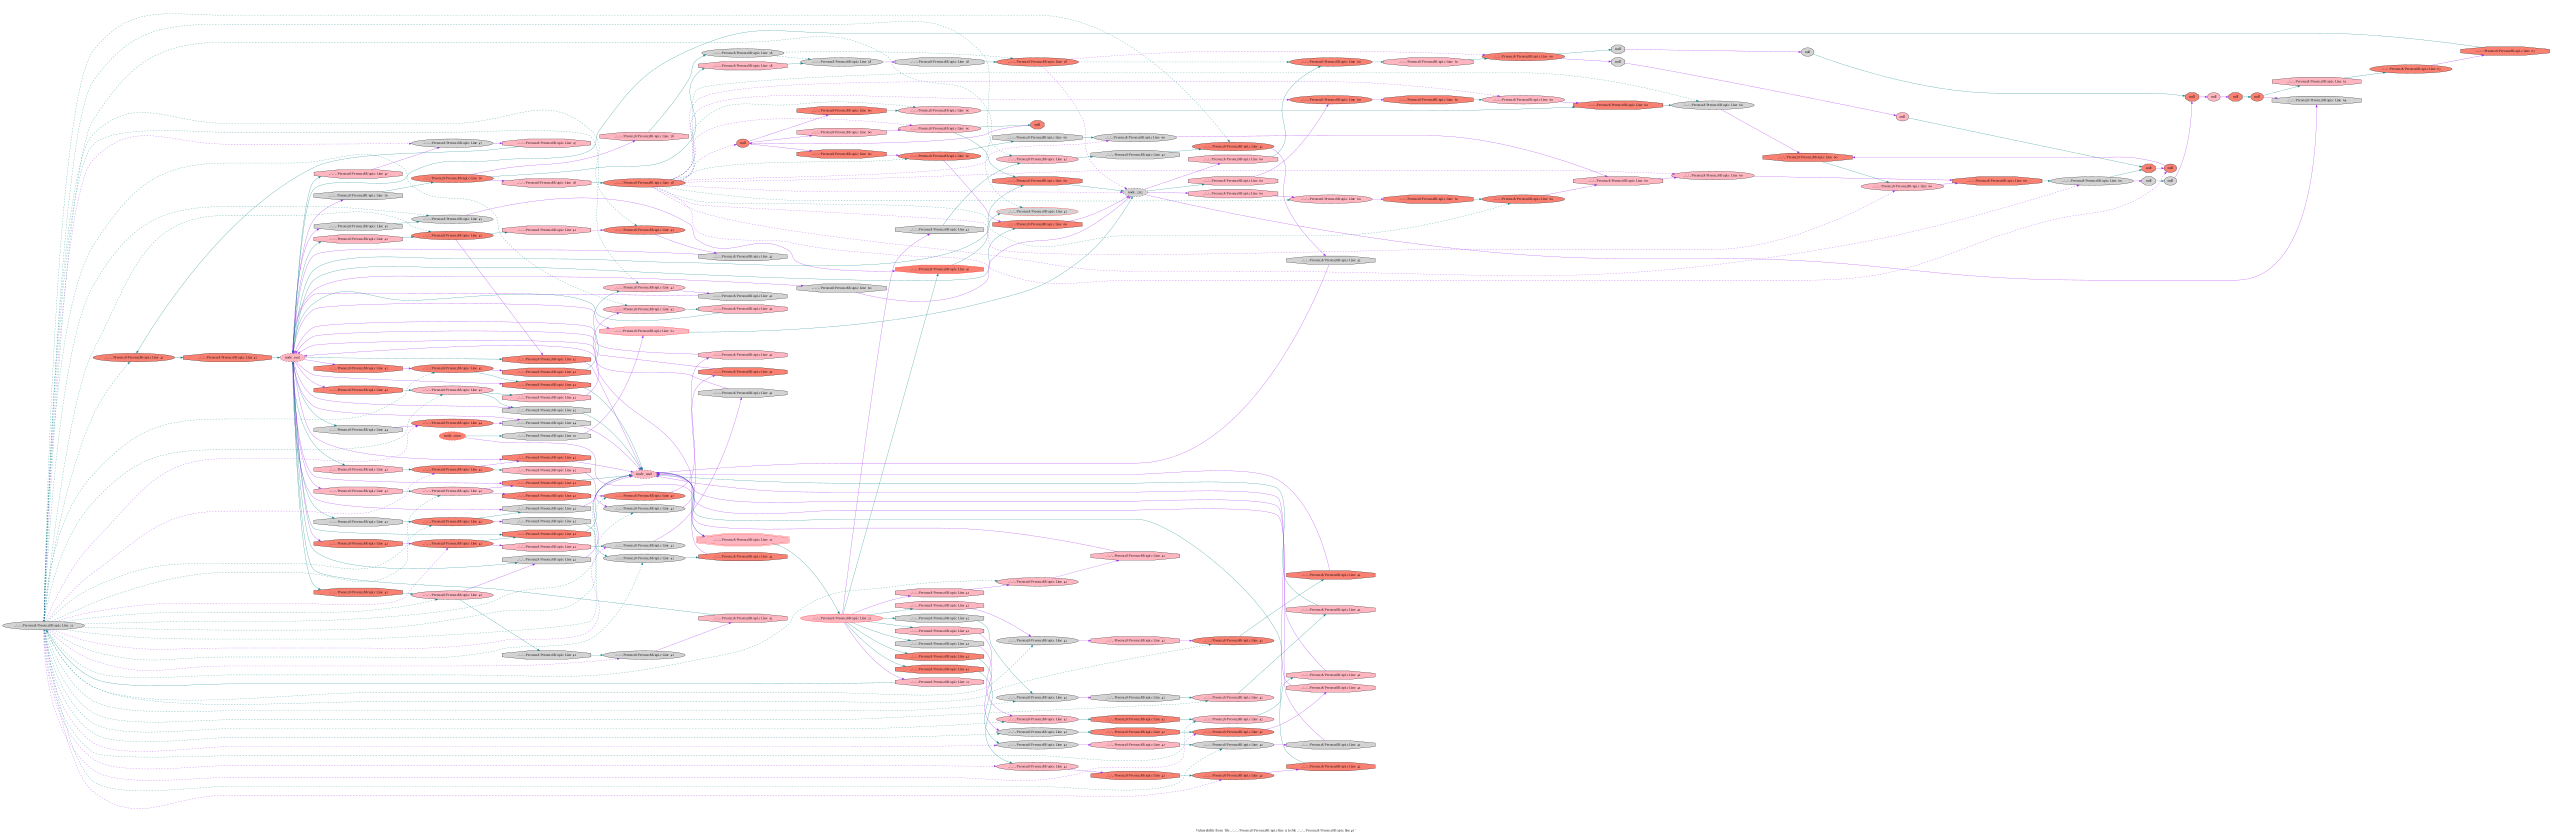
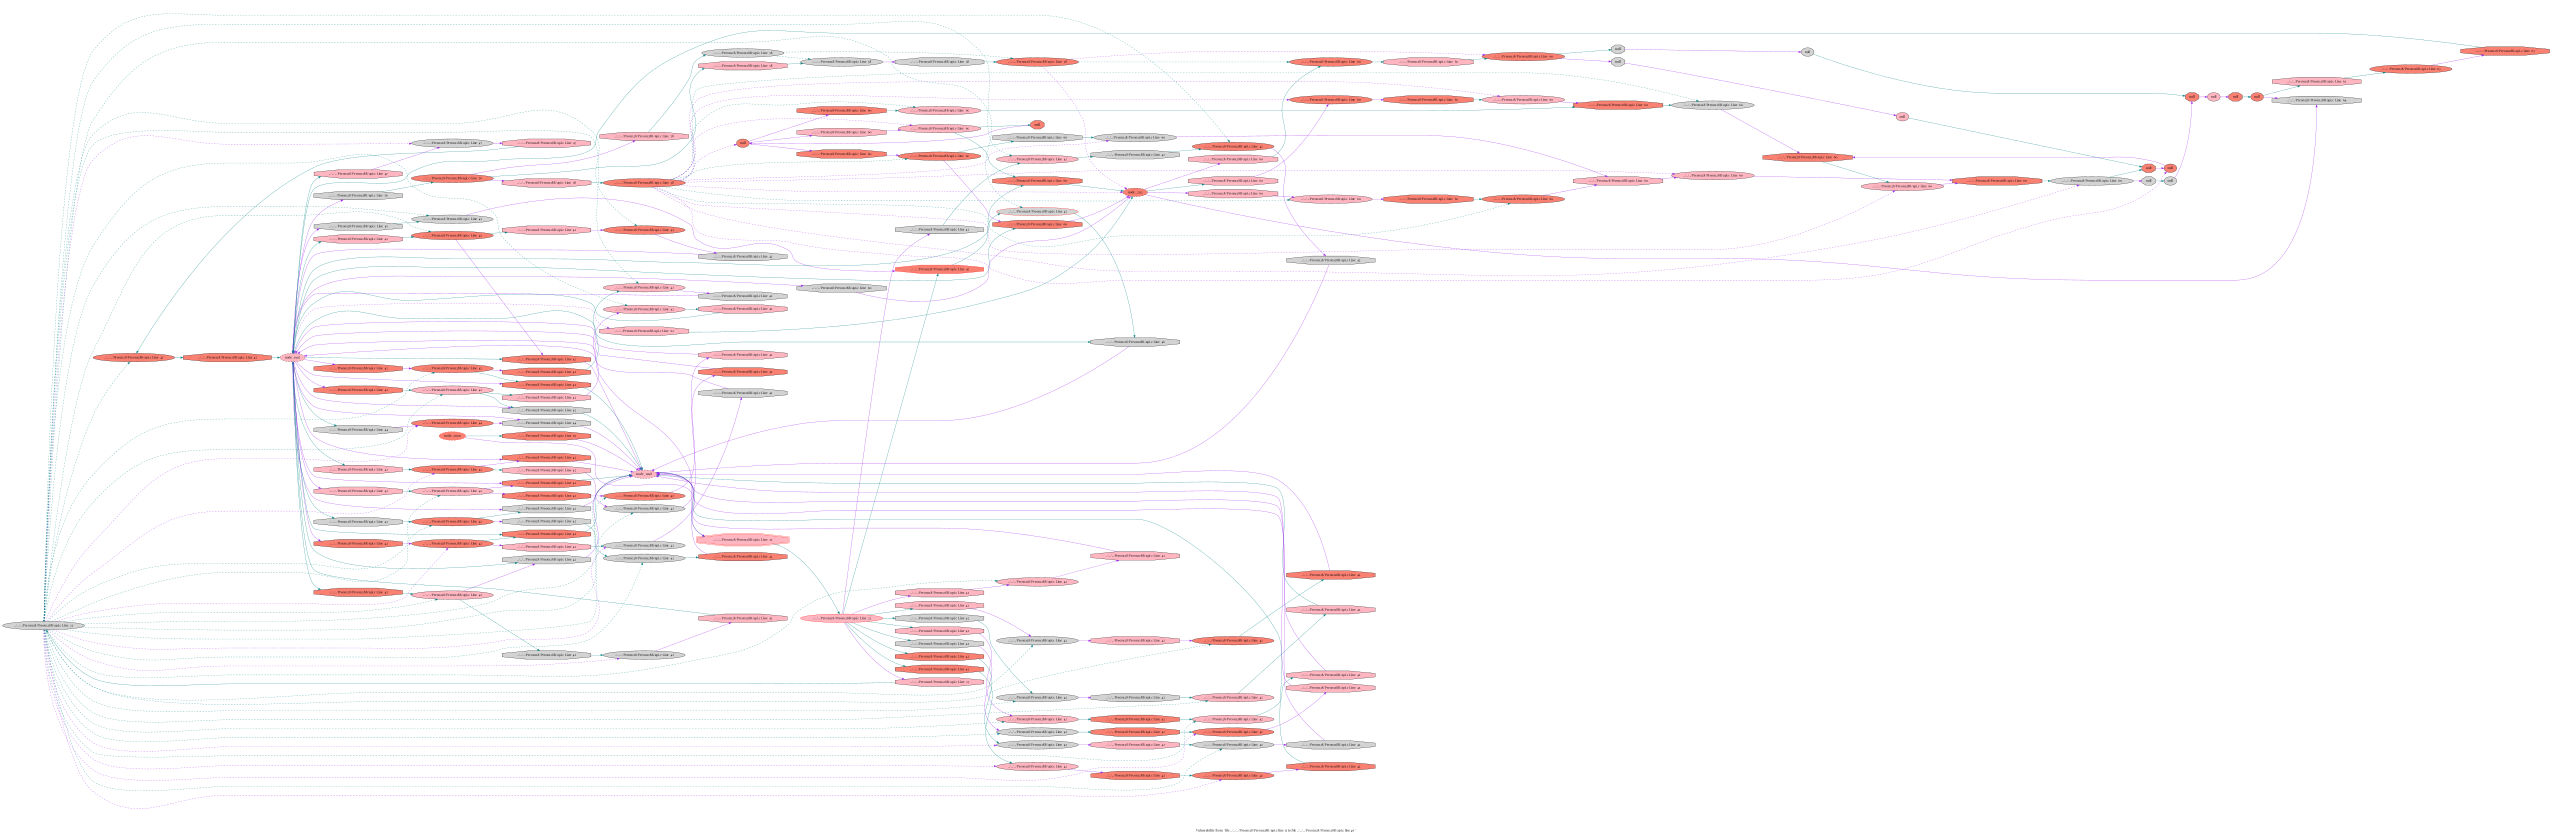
node "node_2112": fillcolor lightgrey -> salmon
edge "node_1997" -> "../../../Preon128/Preon128B/api.c Line  62": style solid -> dashed
node "../../../Preon128/Preon128B/api.c Line  62": color red -> black
node "../../../Preon128/Preon128B/api.c Line  46": added
edge "../../../Preon128/Preon128B/api.c Line  19" -> "../../../Preon128/Preon128B/api.c Line  62": now "../../../Preon128/Preon128B/api.c Line  19" -> "node_1998"
node "../../../Preon128/Preon128B/api.c Line  19": fillcolor lightgrey -> salmon
